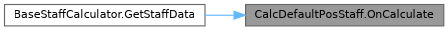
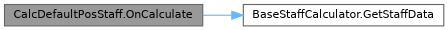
edge "BaseStaffCalculator.GetStaffData" -> "CalcDefaultPosStaff.OnCalculate": reversed
